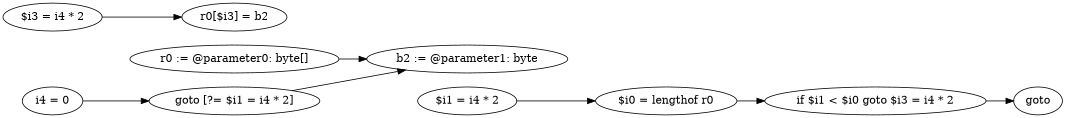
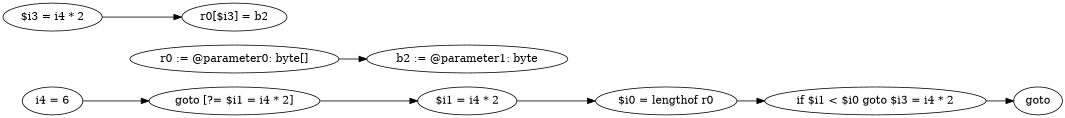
edge "goto [?= $i1 = i4 * 2]" -> "b2 := @parameter1: byte": now "goto [?= $i1 = i4 * 2]" -> "$i1 = i4 * 2"
node "i4 = 0": label "i4 = 0" -> "i4 = 6"
